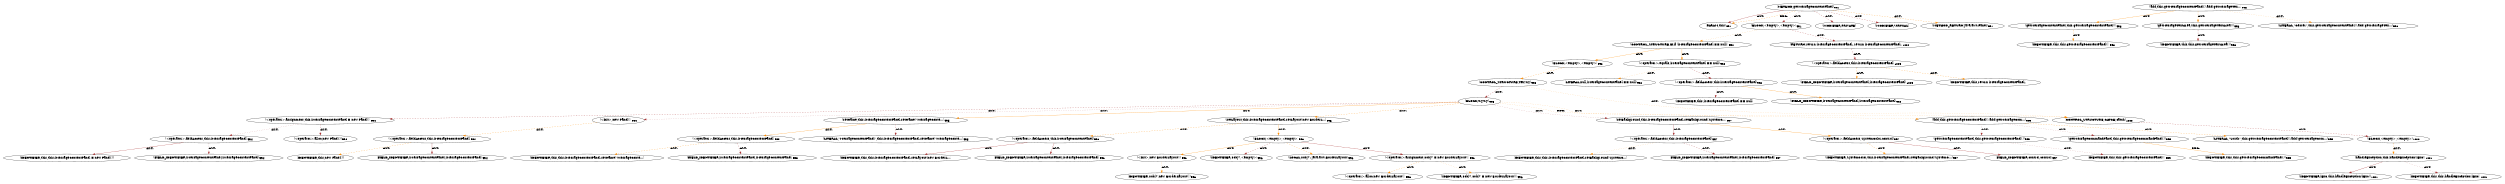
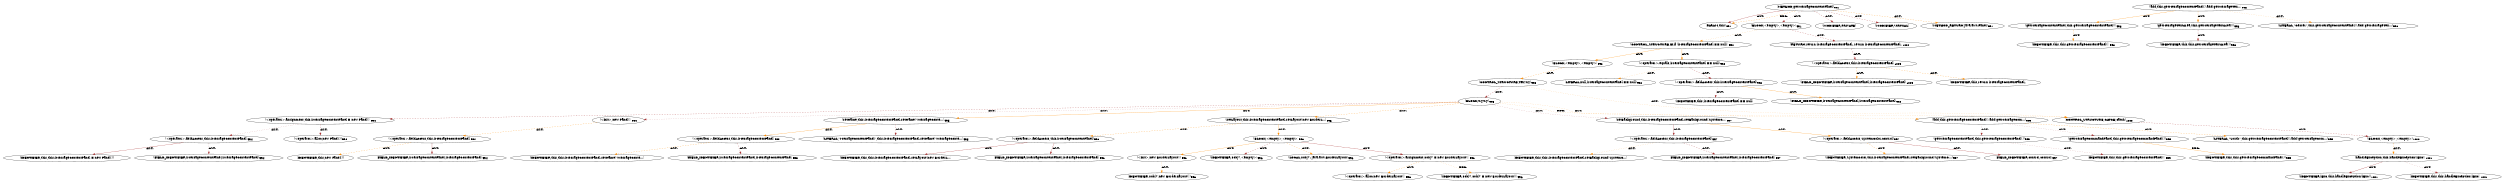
edge "(<operator>.assignment,$obj7 = new BorderLayout())" -> "(IDENTIFIER,$obj7,$obj7 = new BorderLayout())": label "AST: " -> "DDG: "
